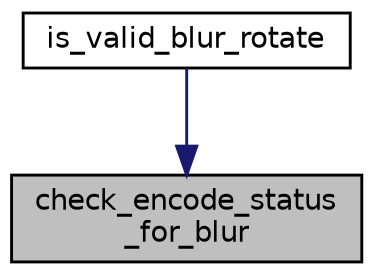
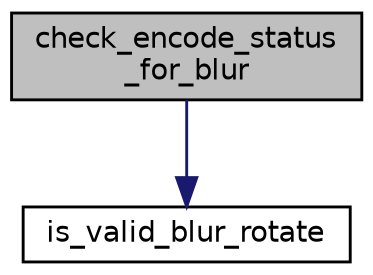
edge "is_valid_blur_rotate" -> "check_encode_status _for_blur": reversed
